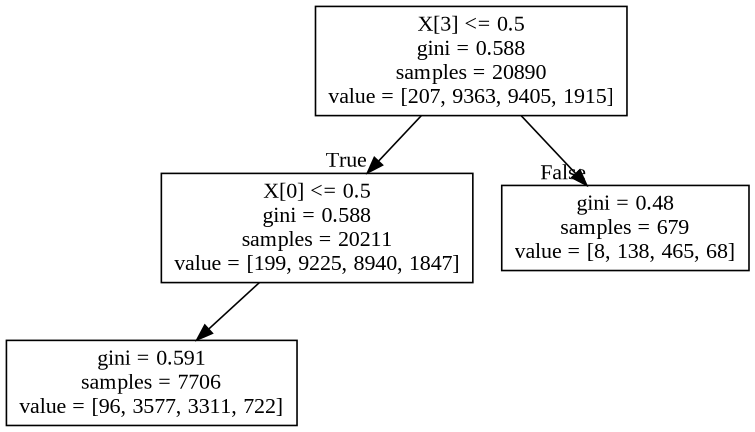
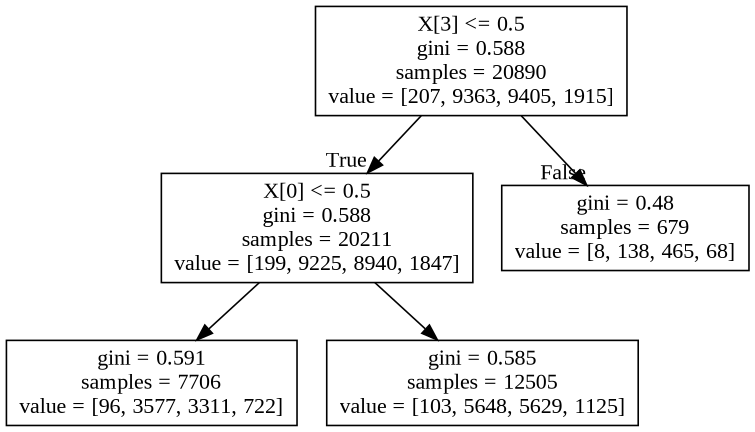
node "gini = 0.585 samples = 12505 value = [103, 5648, 5629, 1125]": added
